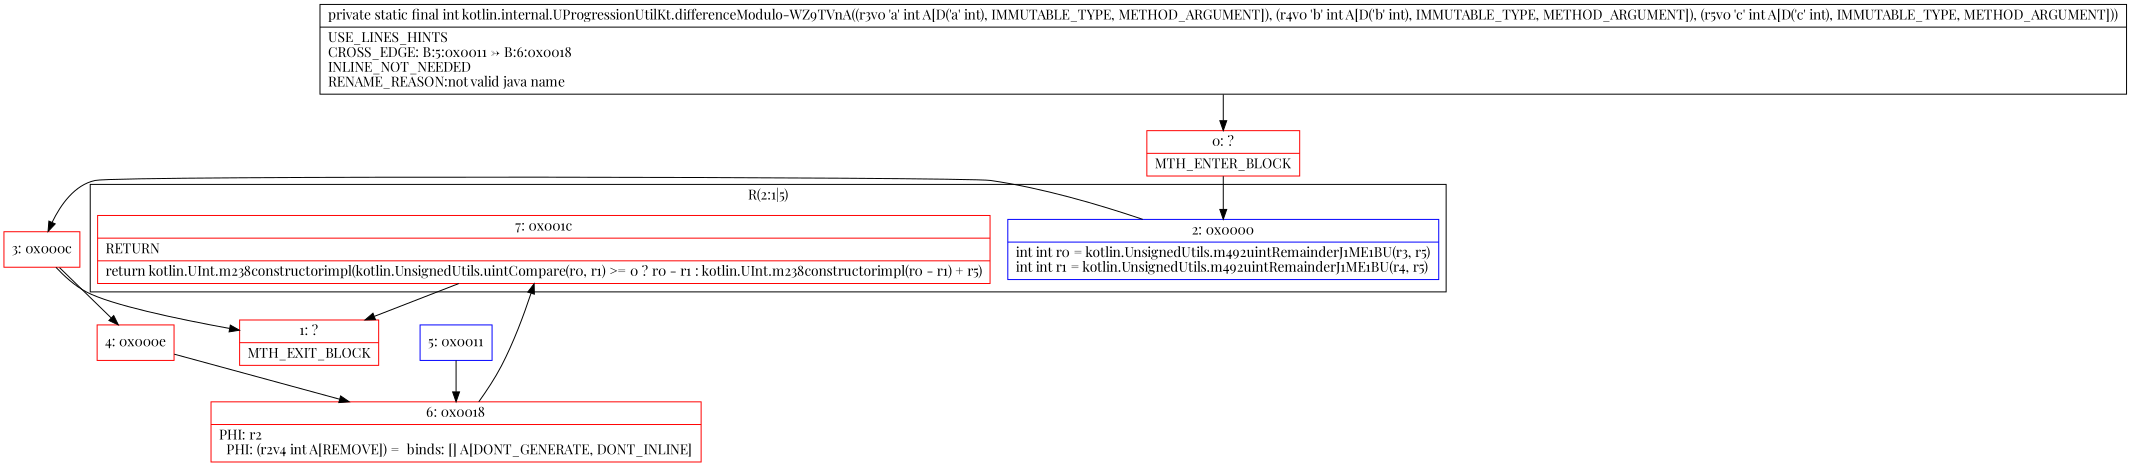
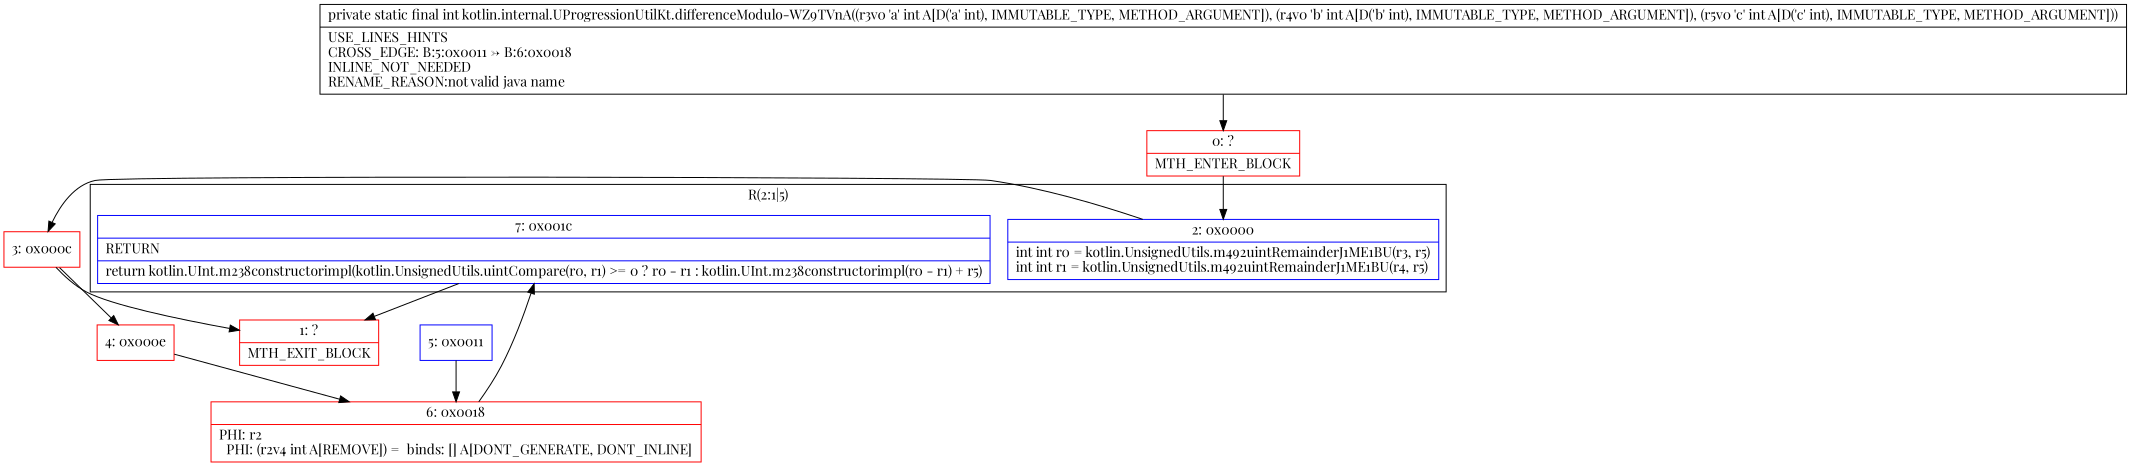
node "7: 0x001c": color red -> blue
